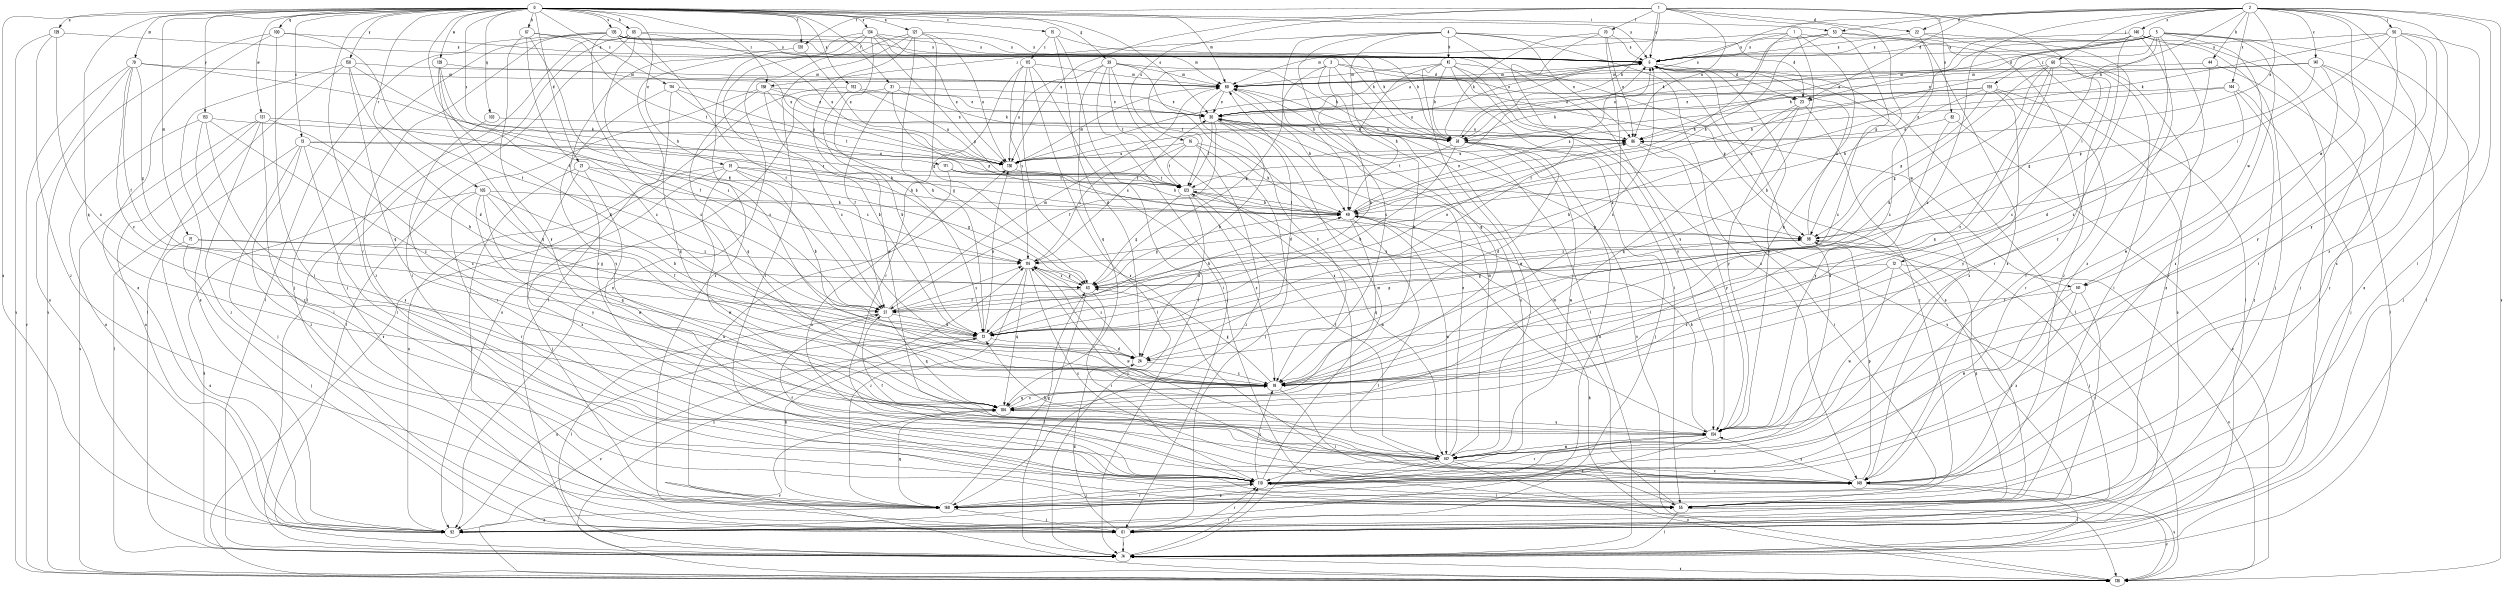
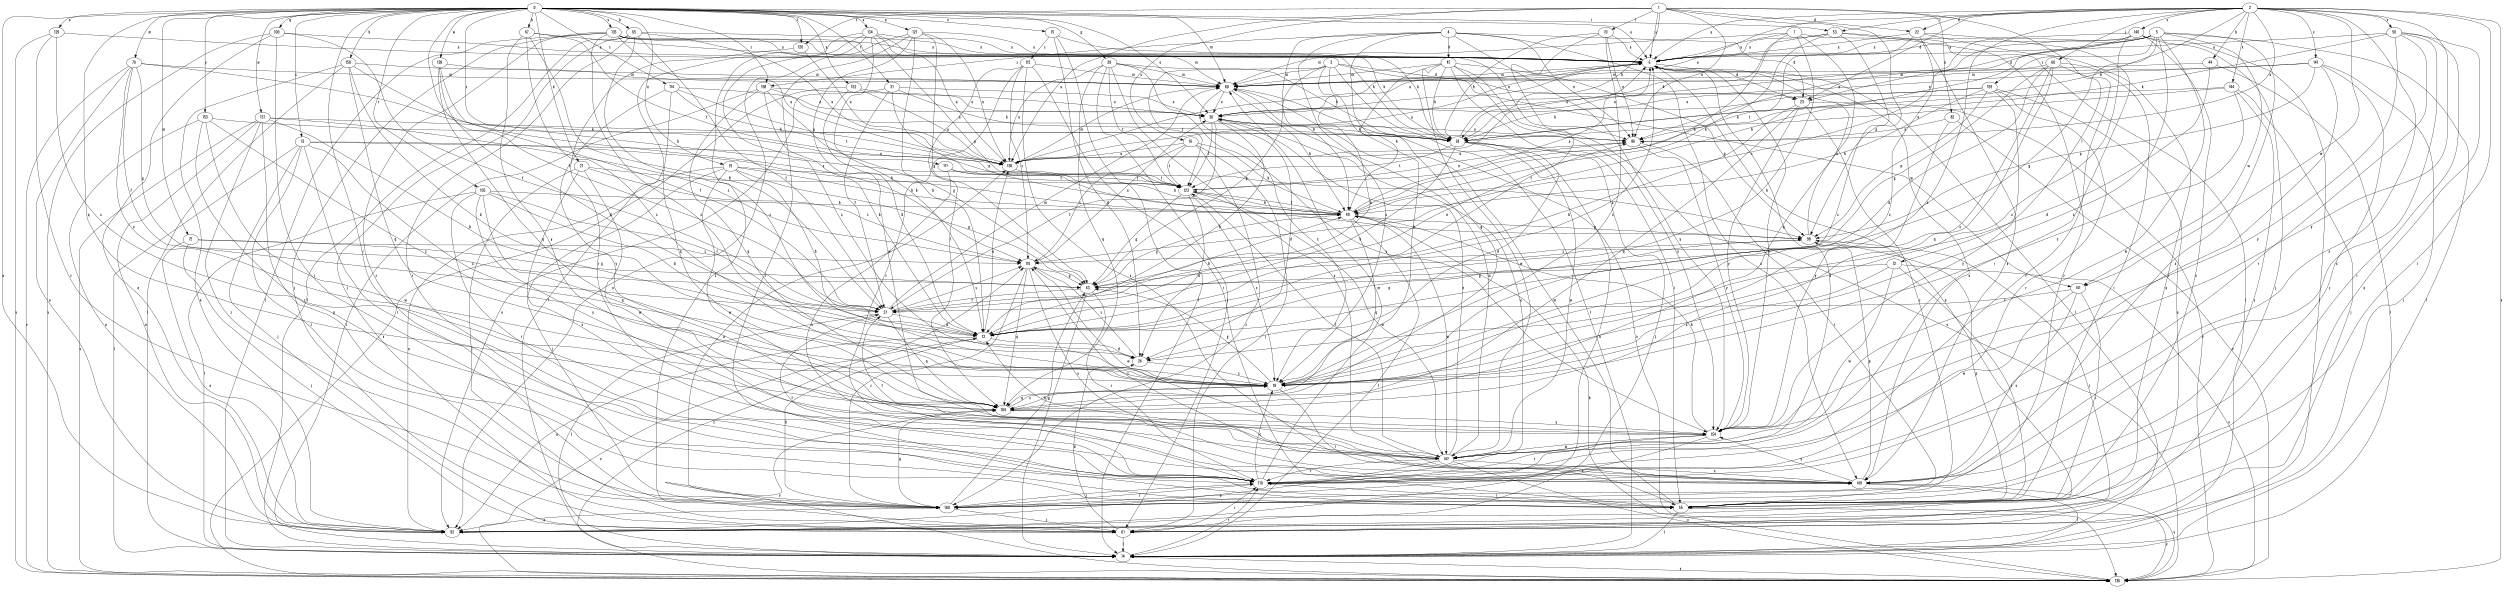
edge "2" -> "6": added, label "a"
edge "2" -> "56": label "j" -> "v"
edge "0" -> "150": label "y" -> "h"
edge "3" -> "80": added, label "m"
edge "144" -> "30": now "144" -> "68"
node "103": removed
edge "137" -> "68": added, label "k"
edge "22" -> "123": added, label "t"
edge "56" -> "98": now "56" -> "55"
edge "23" -> "136": added, label "v"
edge "43" -> "116": removed, label "s"
edge "146" -> "149": now "146" -> "55"
edge "153" -> "149": label "x" -> "w"
edge "137" -> "55": label "i" -> "p"
edge "105" -> "24": now "105" -> "37"
edge "115" -> "74": now "115" -> "104"
edge "105" -> "74": label "k" -> "l"
edge "5" -> "61": removed, label "j"
